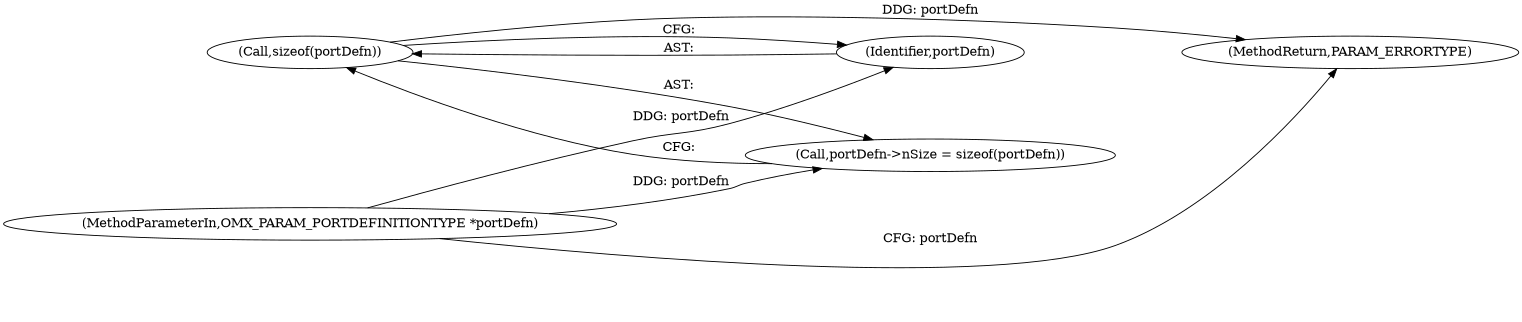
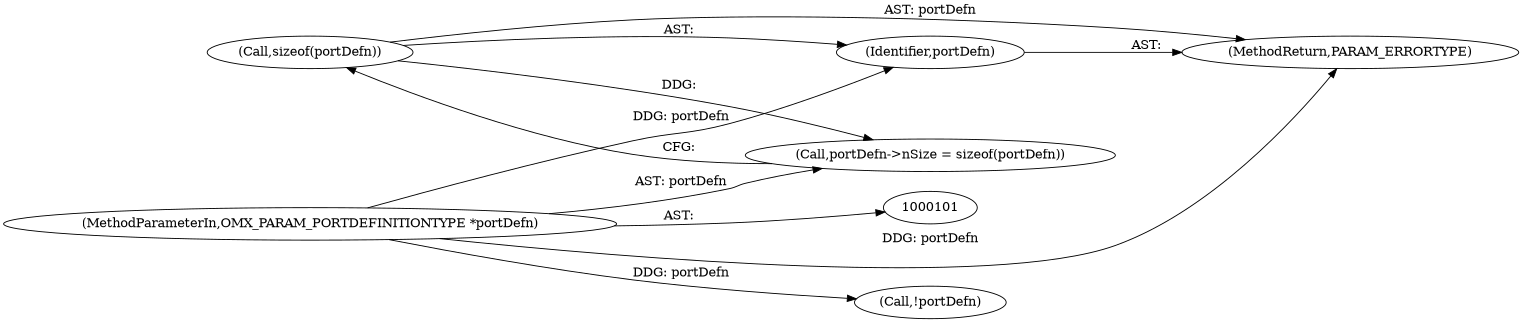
edge "(Call,sizeof(portDefn))" -> "(MethodReturn,PARAM_ERRORTYPE)": label "DDG: portDefn" -> "AST: portDefn"
edge "(Call,sizeof(portDefn))" -> "(Identifier,portDefn)": label "CFG: " -> "AST: "
edge "(Identifier,portDefn)" -> "(Call,sizeof(portDefn))": now "(Identifier,portDefn)" -> "(MethodReturn,PARAM_ERRORTYPE)"
edge "(Call,sizeof(portDefn))" -> "(Call,portDefn->nSize = sizeof(portDefn))": label "AST: " -> "DDG: "
edge "(MethodParameterIn,OMX_PARAM_PORTDEFINITIONTYPE *portDefn)" -> "(Call,portDefn->nSize = sizeof(portDefn))": label "DDG: portDefn" -> "AST: portDefn"
node "1000101": added
edge "(MethodParameterIn,OMX_PARAM_PORTDEFINITIONTYPE *portDefn)" -> "(MethodReturn,PARAM_ERRORTYPE)": label "CFG: portDefn" -> "DDG: portDefn"
node "(Call,!portDefn)": added
